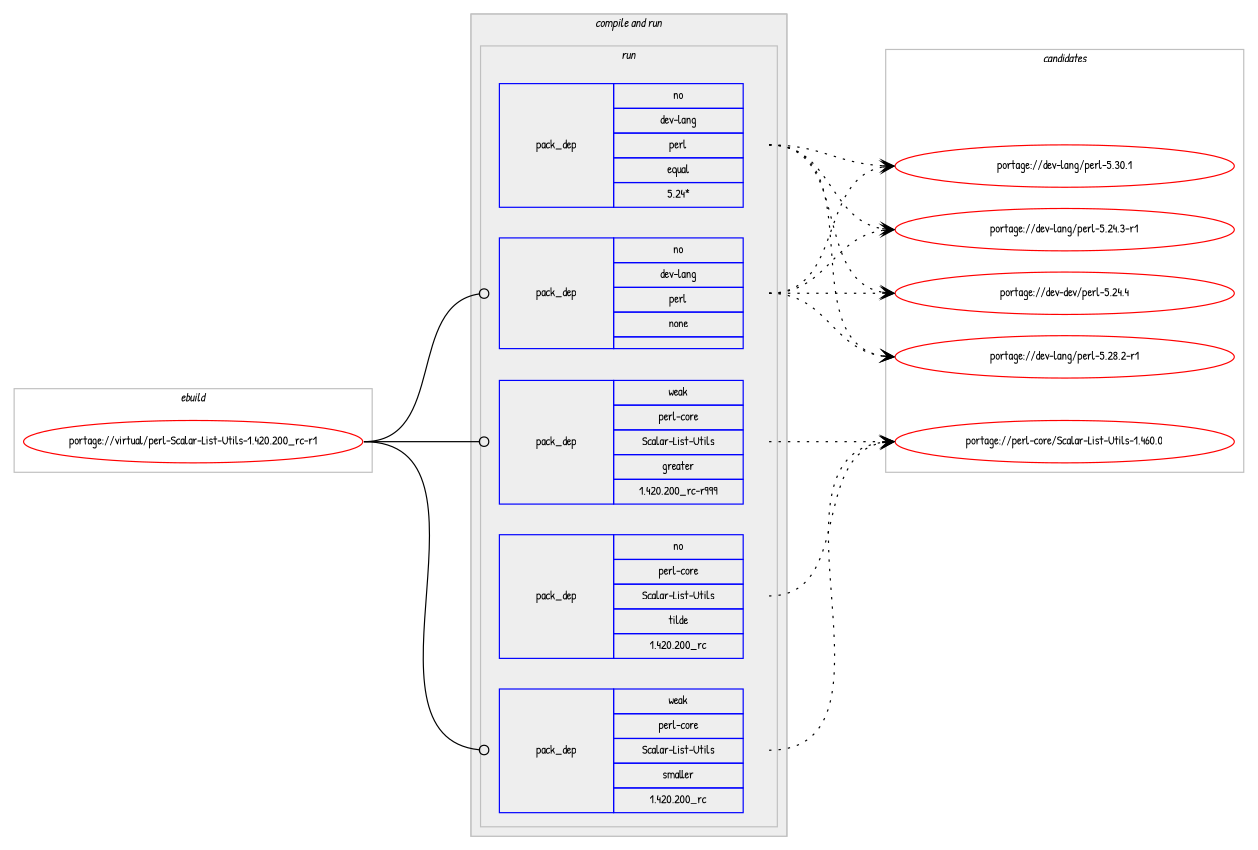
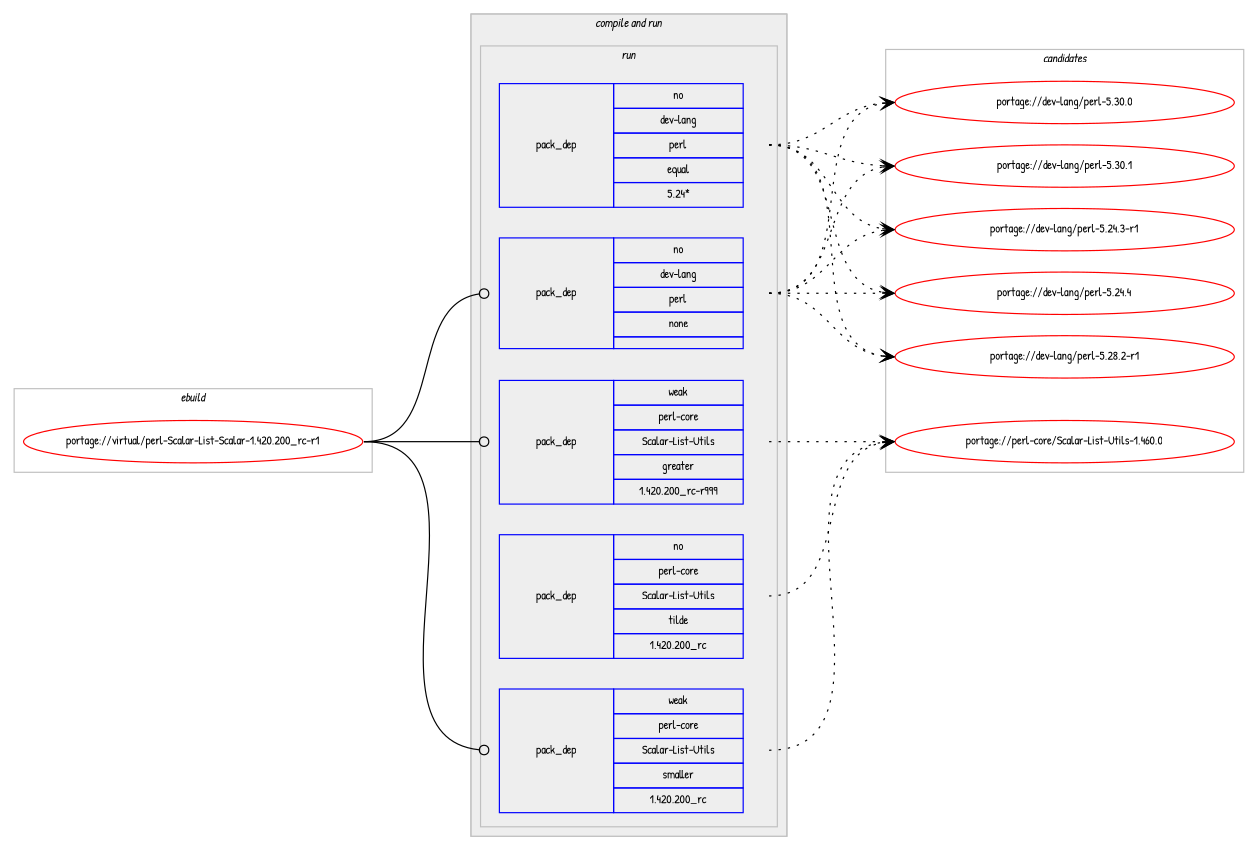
node "portage://dev-lang/perl-5.30.0": added
node "portage://dev-dev/perl-5.24.4": label "portage://dev-dev/perl-5.24.4" -> "portage://dev-lang/perl-5.24.4"
node "portage://virtual/perl-Scalar-List-Utils-1.420.200_rc-r1": label "portage://virtual/perl-Scalar-List-Utils-1.420.200_rc-r1" -> "portage://virtual/perl-Scalar-List-Scalar-1.420.200_rc-r1"
